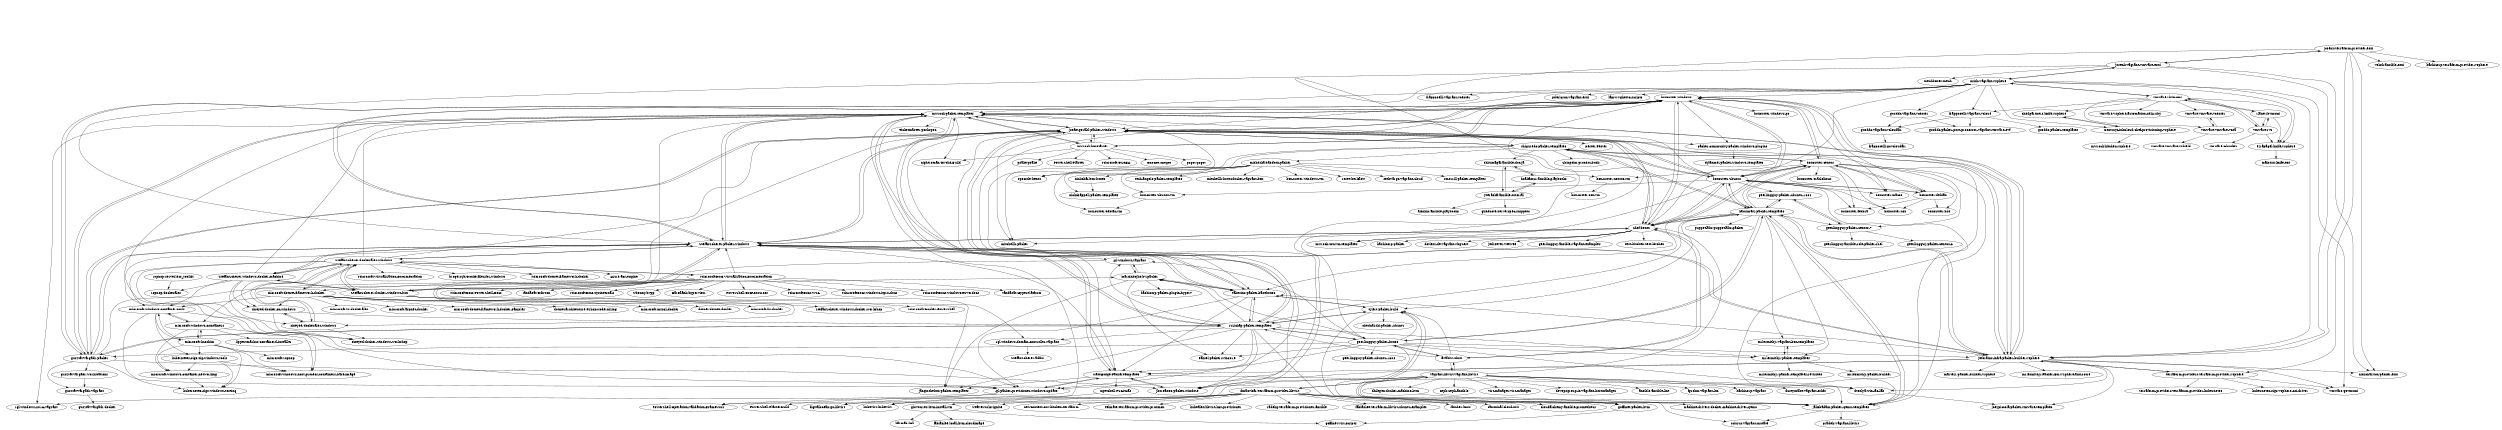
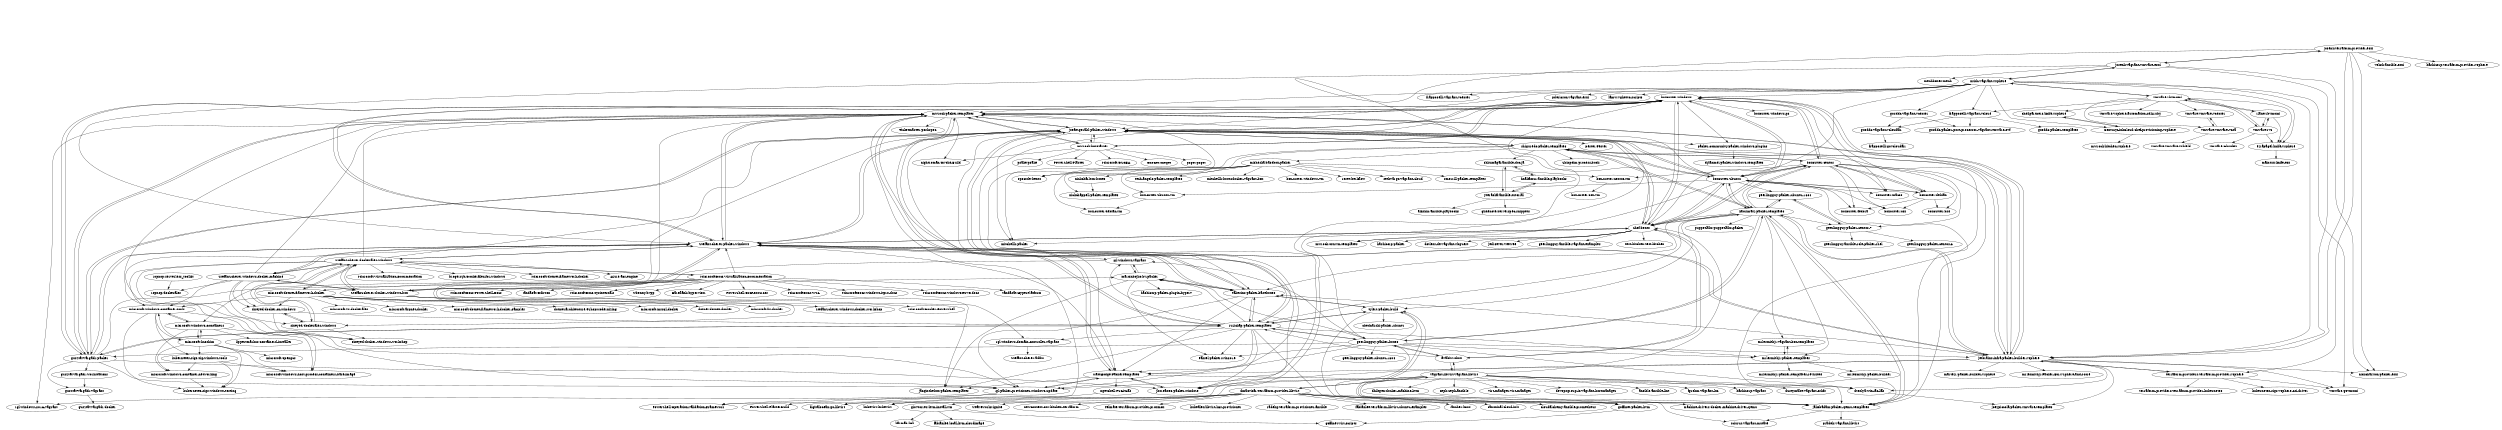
node "boxcutter/oraclelinux": removed
edge "lavabit/robox" -> "tylert/packer-build": removed
node "microsoft/ropnop": label "microsoft/ropnop" -> "microsoft/opengcs"
